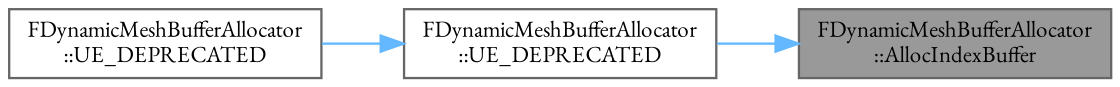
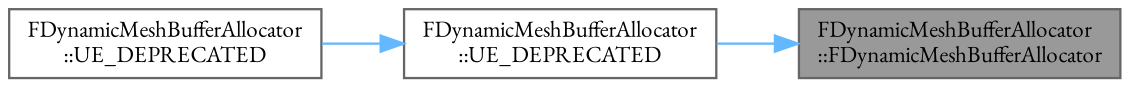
node "FDynamicMeshBufferAllocator ::AllocIndexBuffer": label "FDynamicMeshBufferAllocator ::AllocIndexBuffer" -> "FDynamicMeshBufferAllocator ::FDynamicMeshBufferAllocator"
